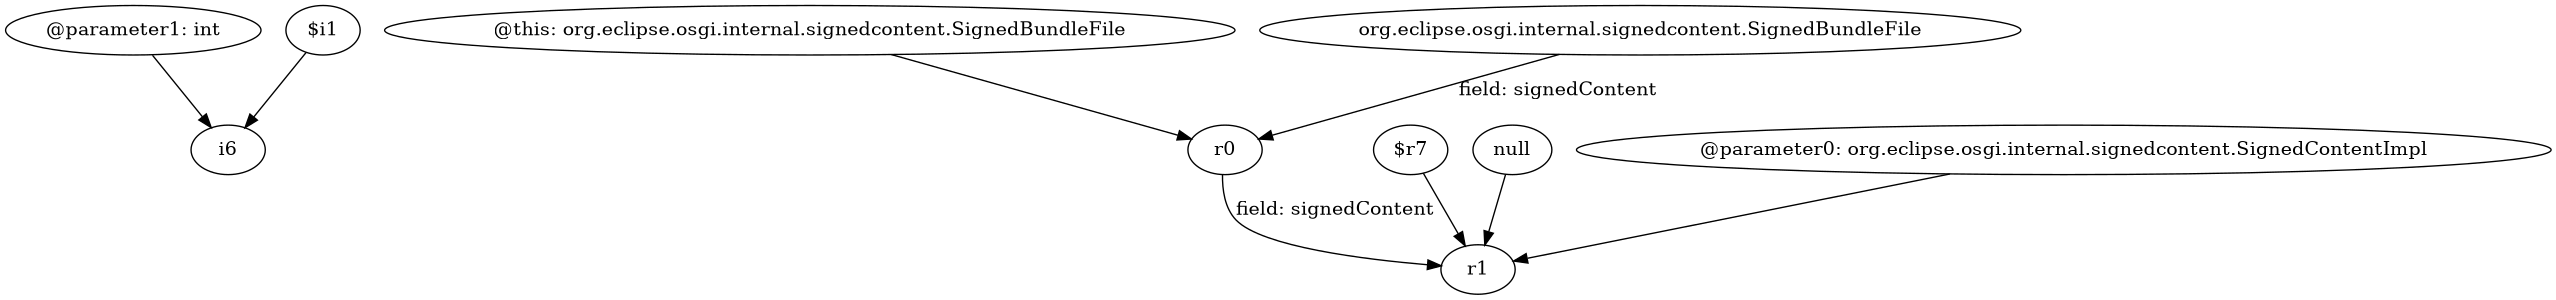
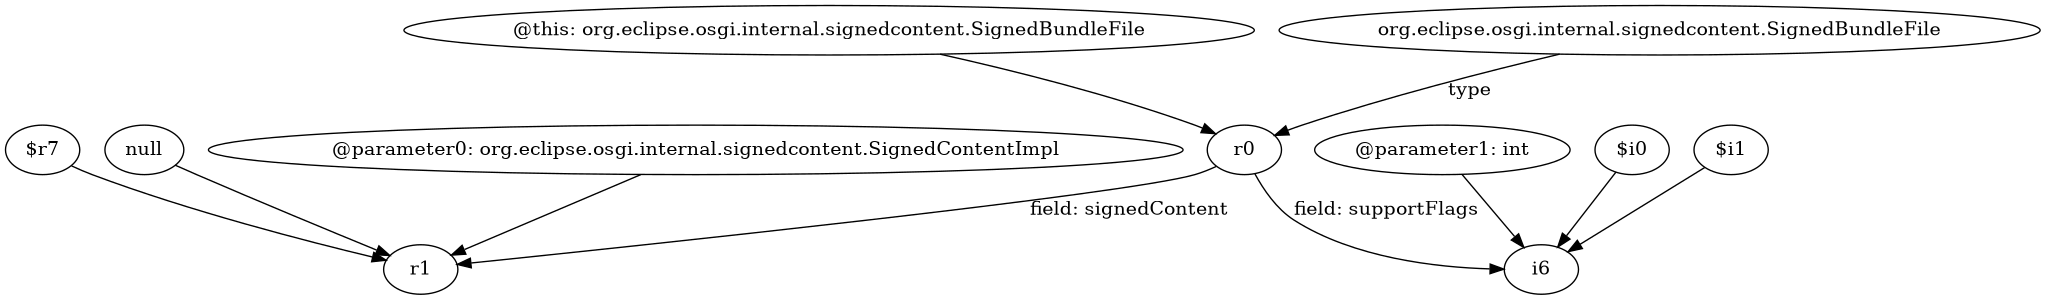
edge "org.eclipse.osgi.internal.signedcontent.SignedBundleFile" -> "r0": label "field: signedContent" -> "type"
node "$i0": added
edge "r0" -> "i6": added, label "field: supportFlags"
